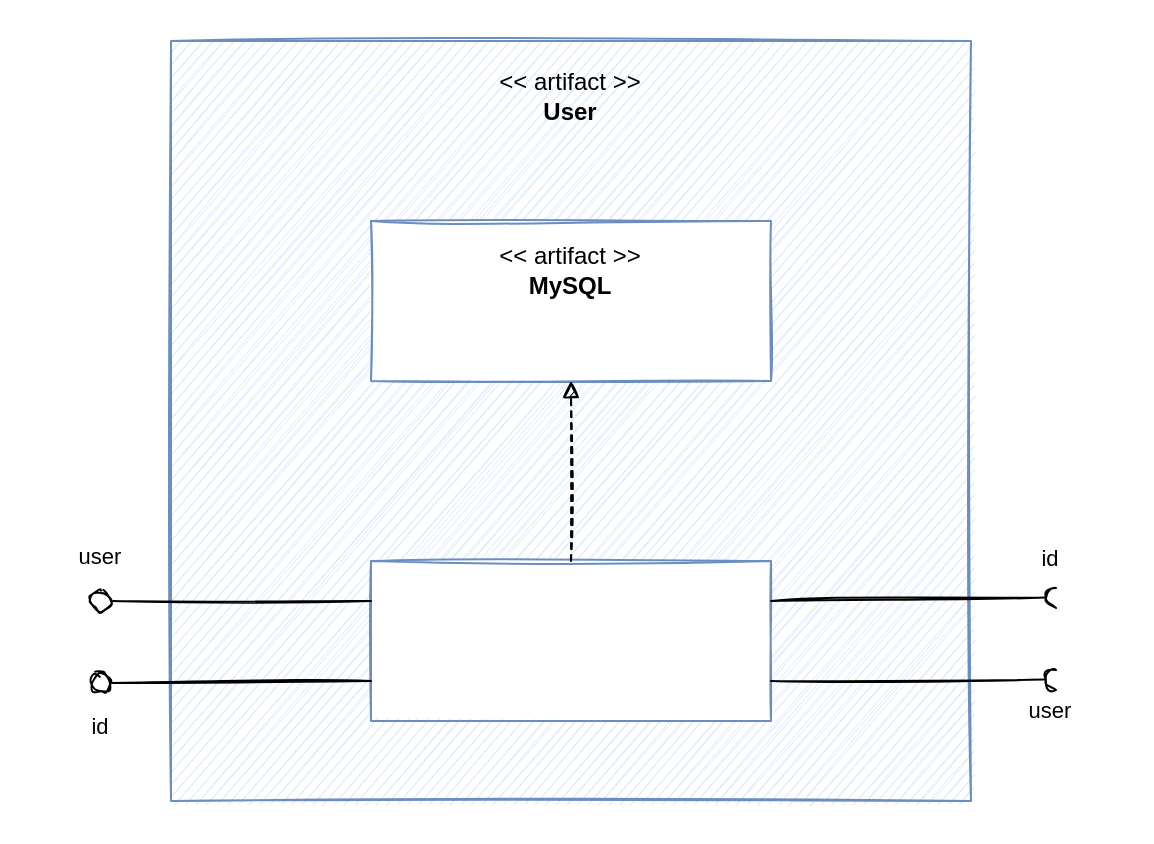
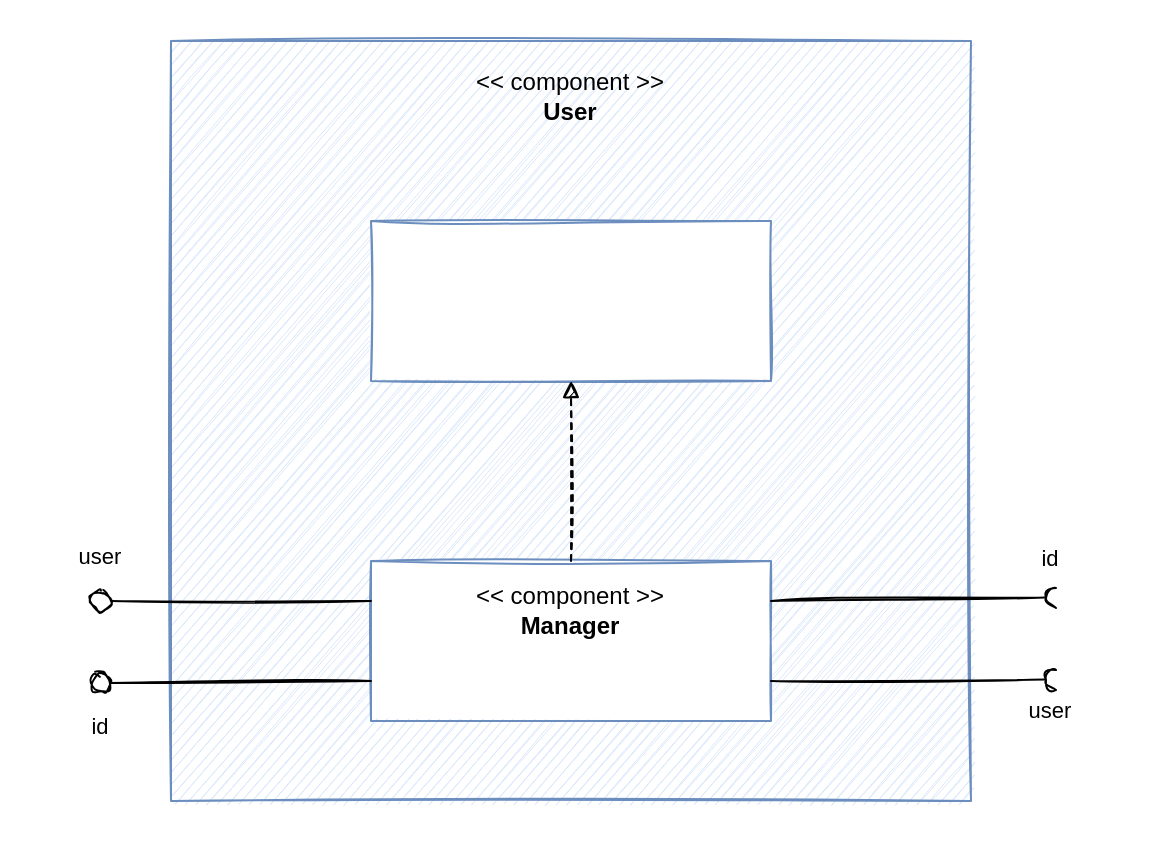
node "<< artifact >> User": label "<< artifact >> User" -> "<< component >> User"
node "<< artifact >> MySQL": removed
node "<< component >> Manager": added
